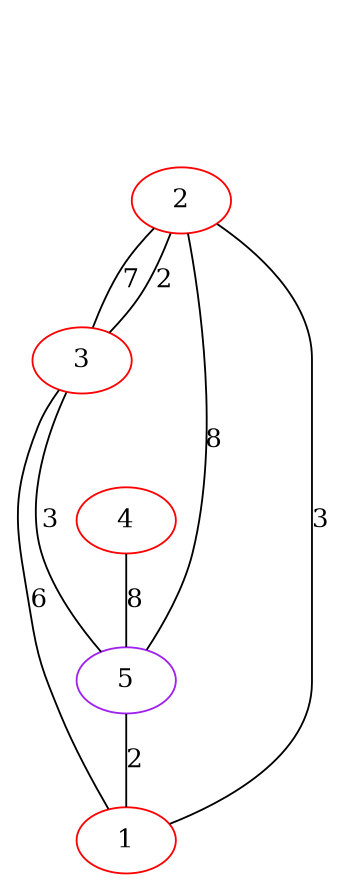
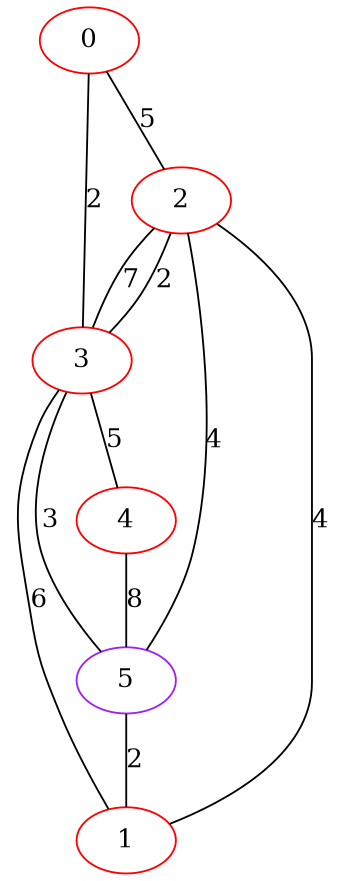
node "0": added
edge "3" -- "4": added, label "5"
edge "2" -- "5": label "8" -> "4"
edge "2" -- "1": label "3" -> "4"
